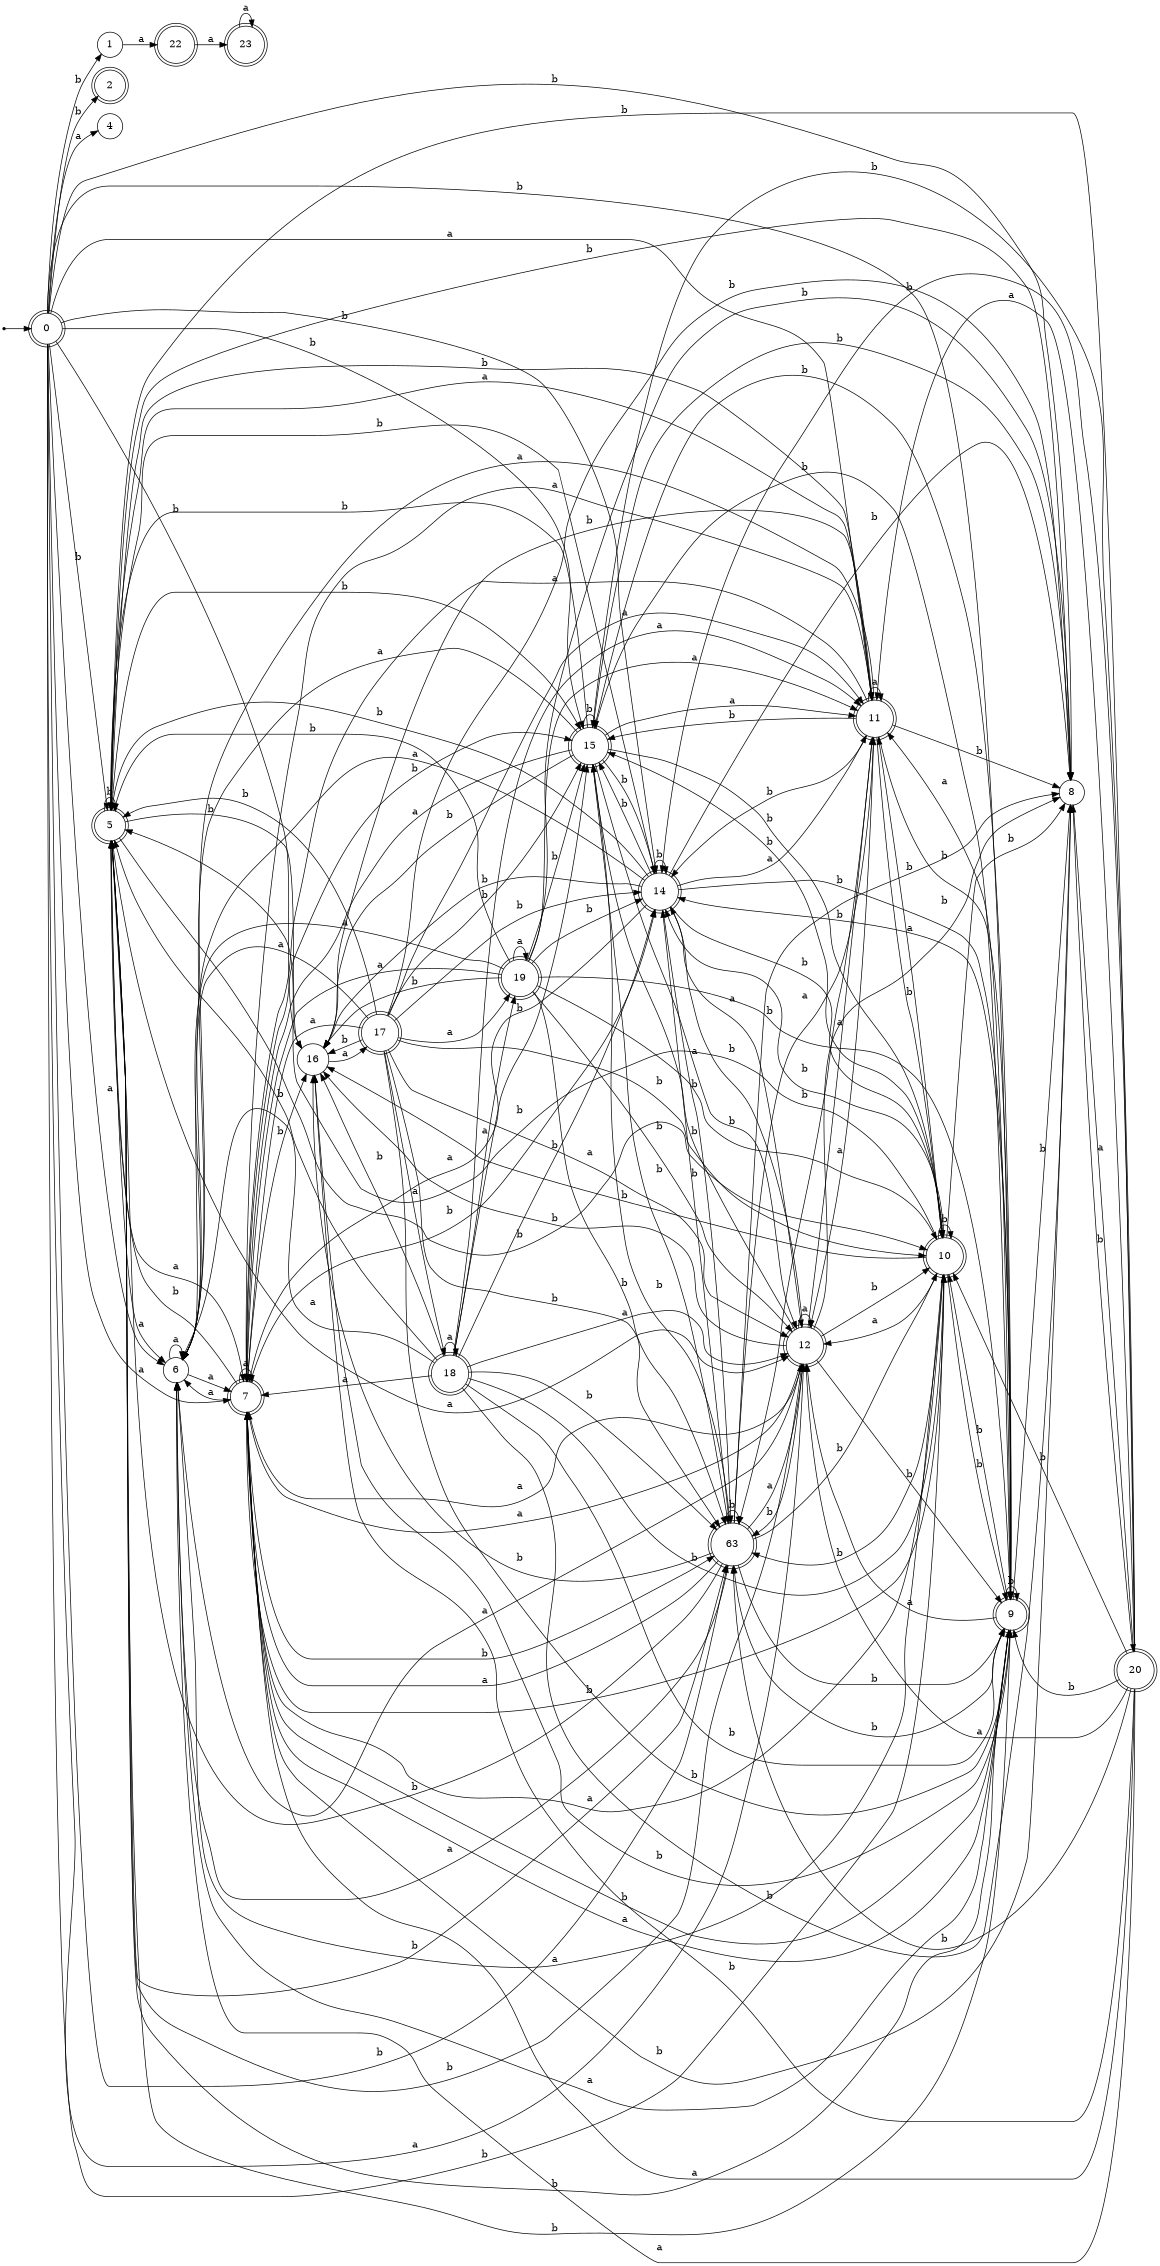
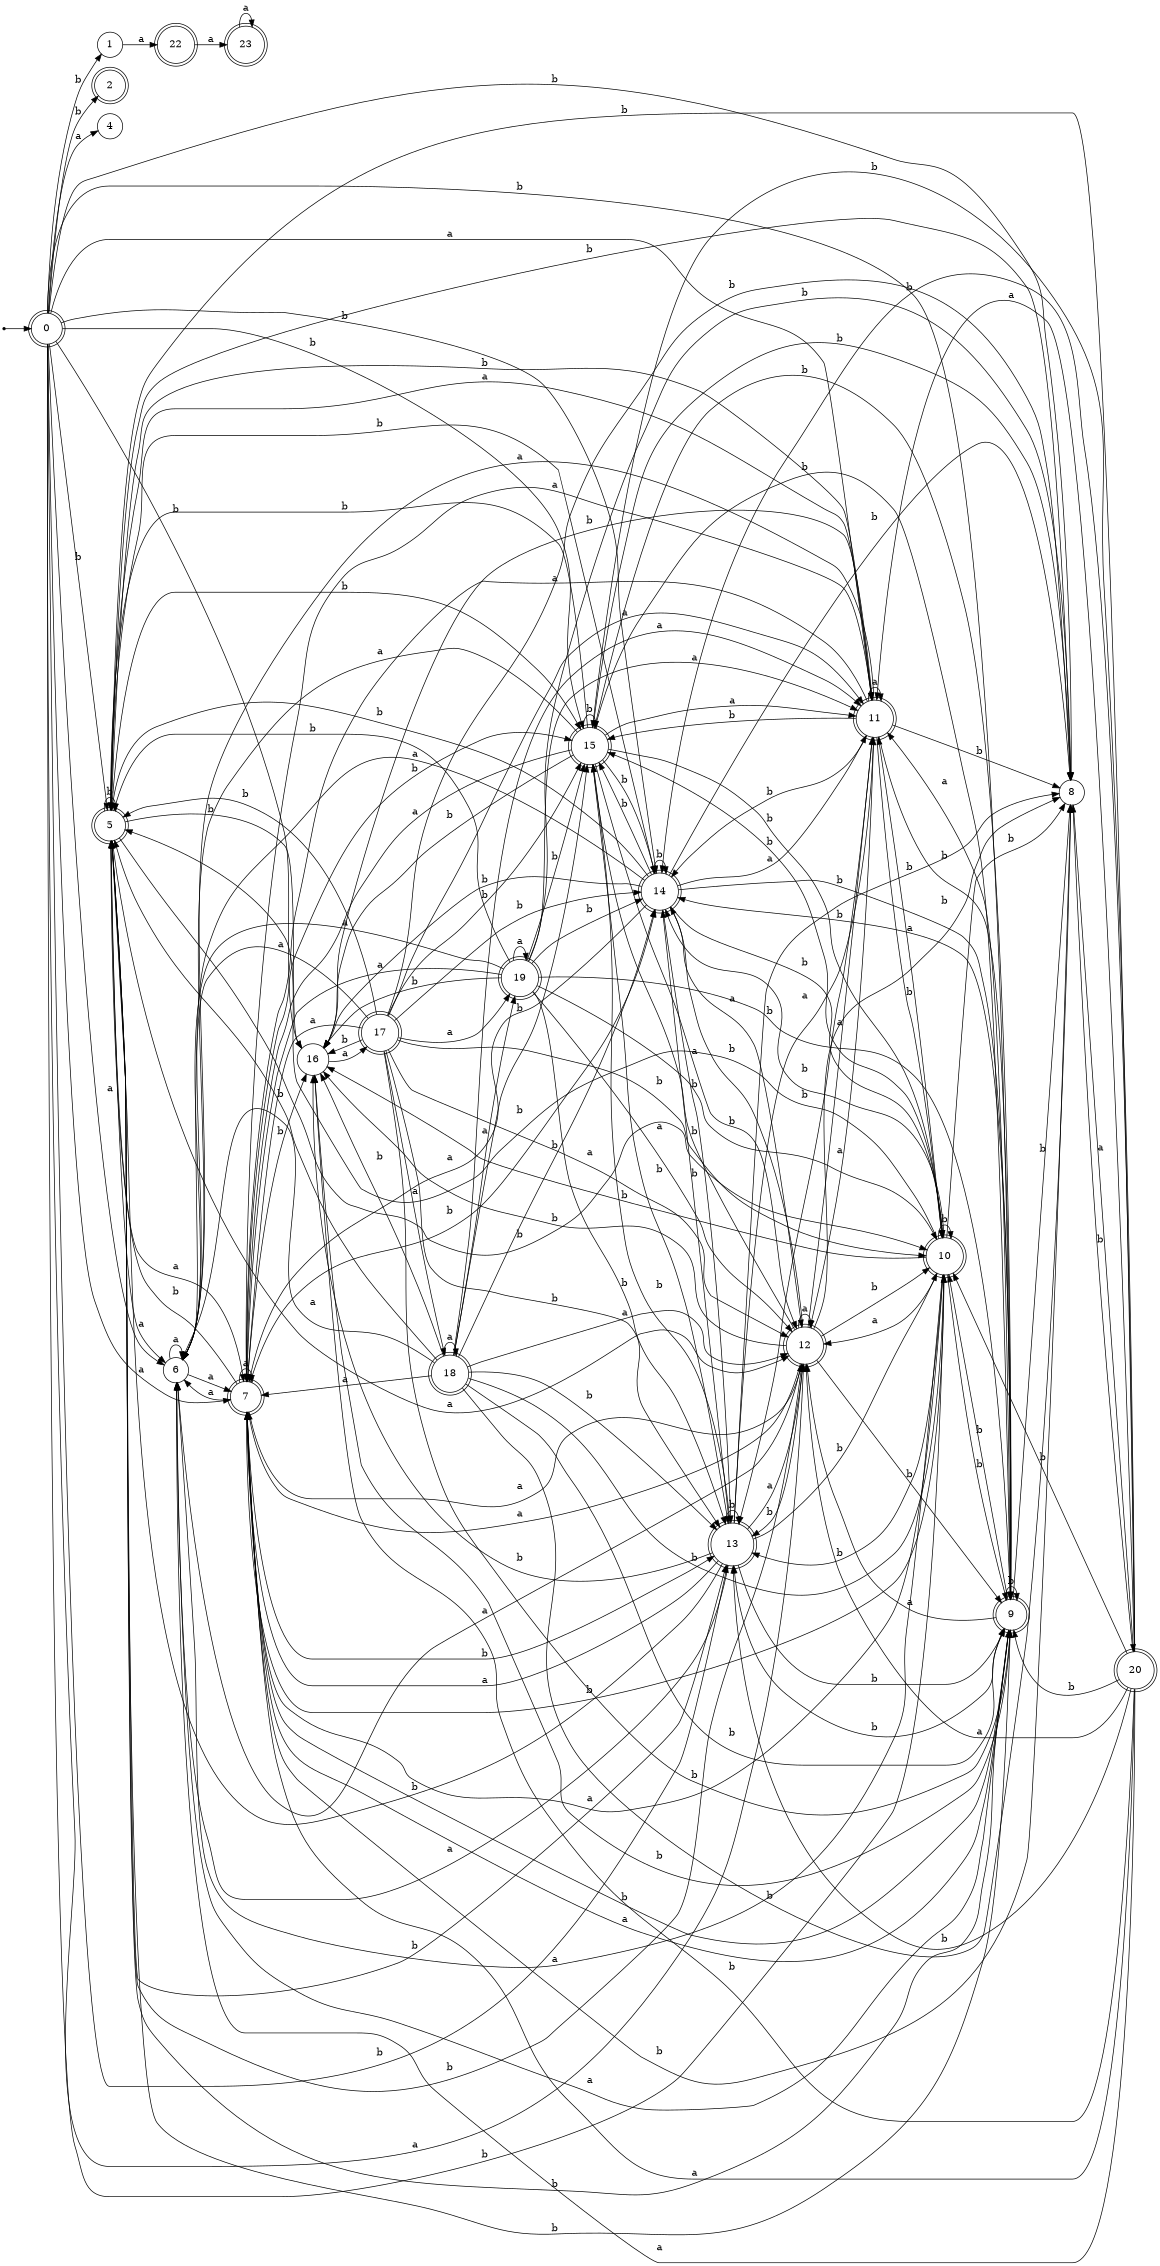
edge "19" -> "12": label "b" -> "a"
node "63": label "63" -> "13"
